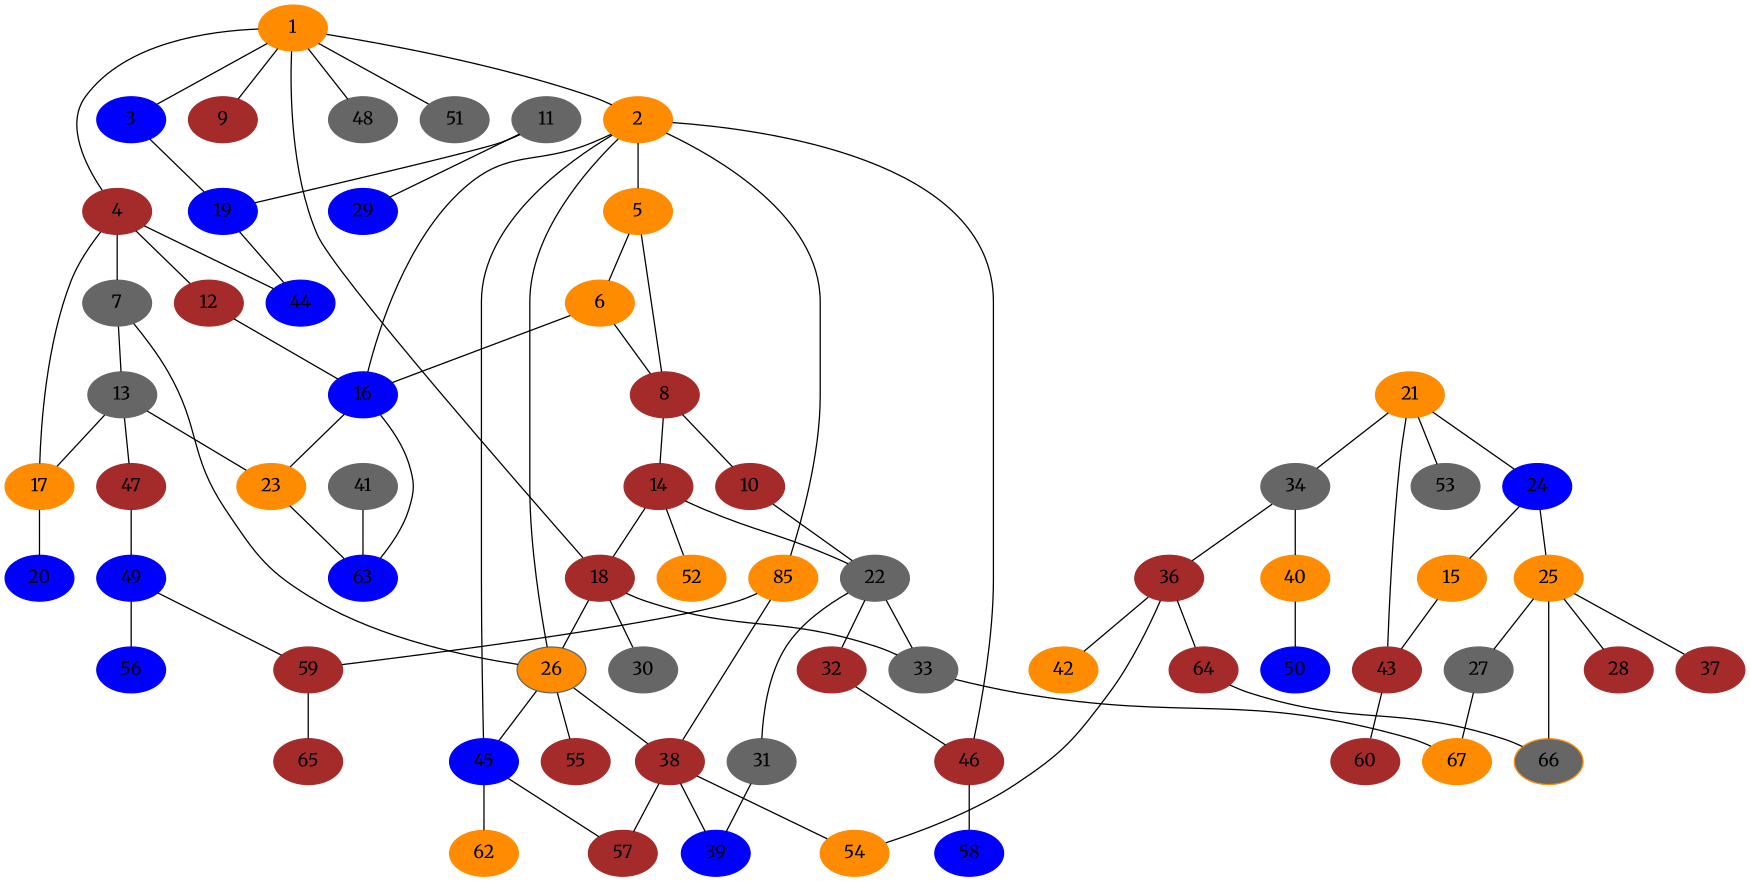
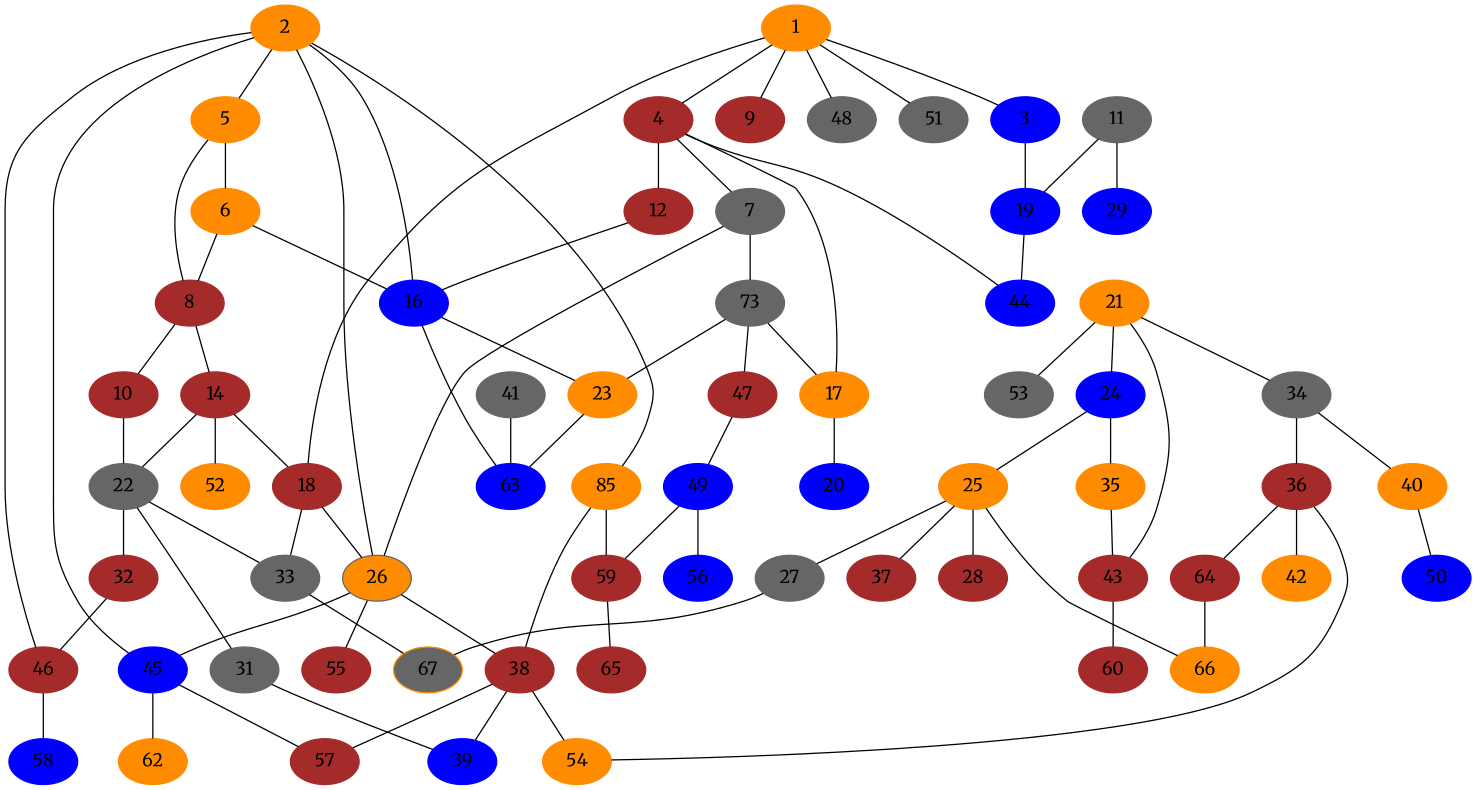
edge "1" -- "2": removed
node "13": label "13" -> "73"
node "15": label "15" -> "35"
node "30": removed
node "67": fillcolor darkorange -> gray40
node "66": fillcolor gray40 -> darkorange
